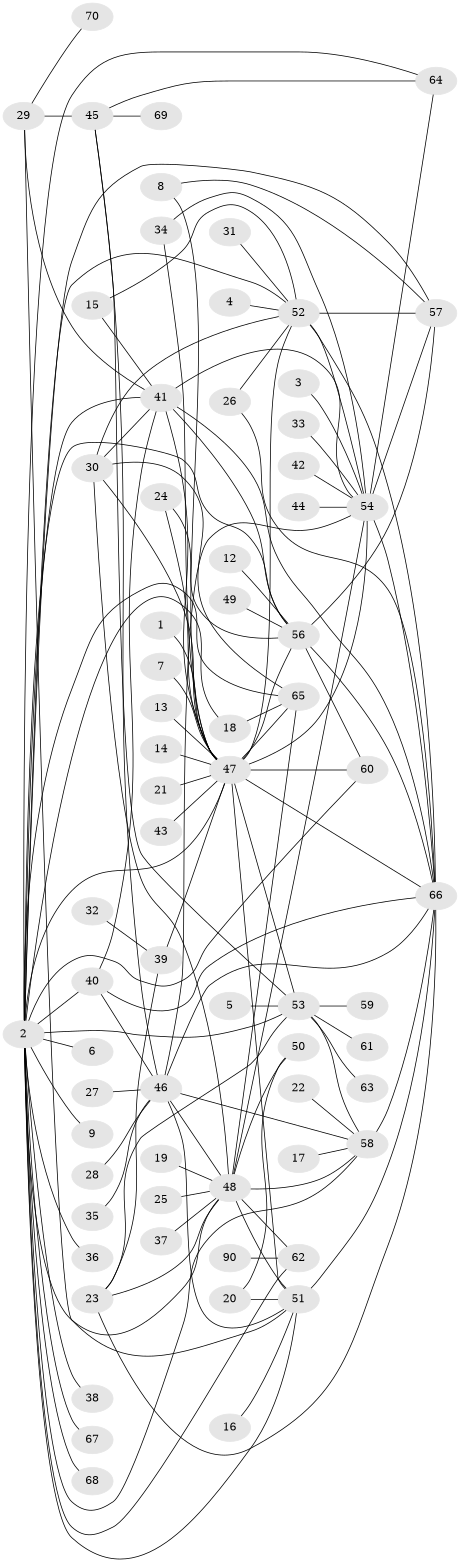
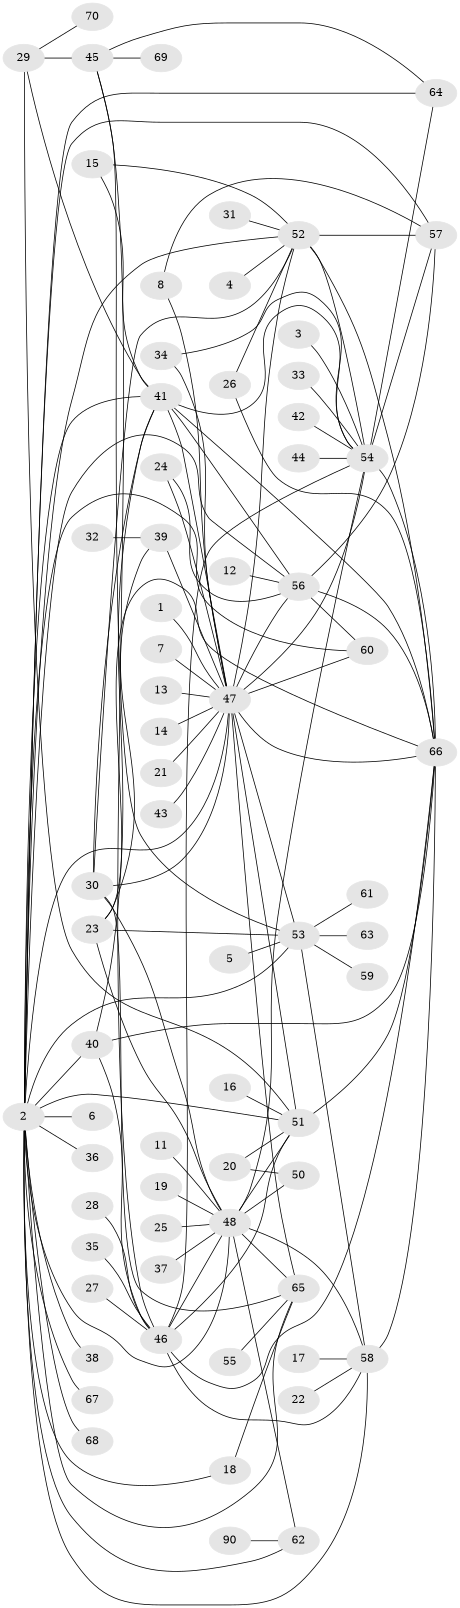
node "49": removed
node "9": removed
node "11": added
node "55": added
